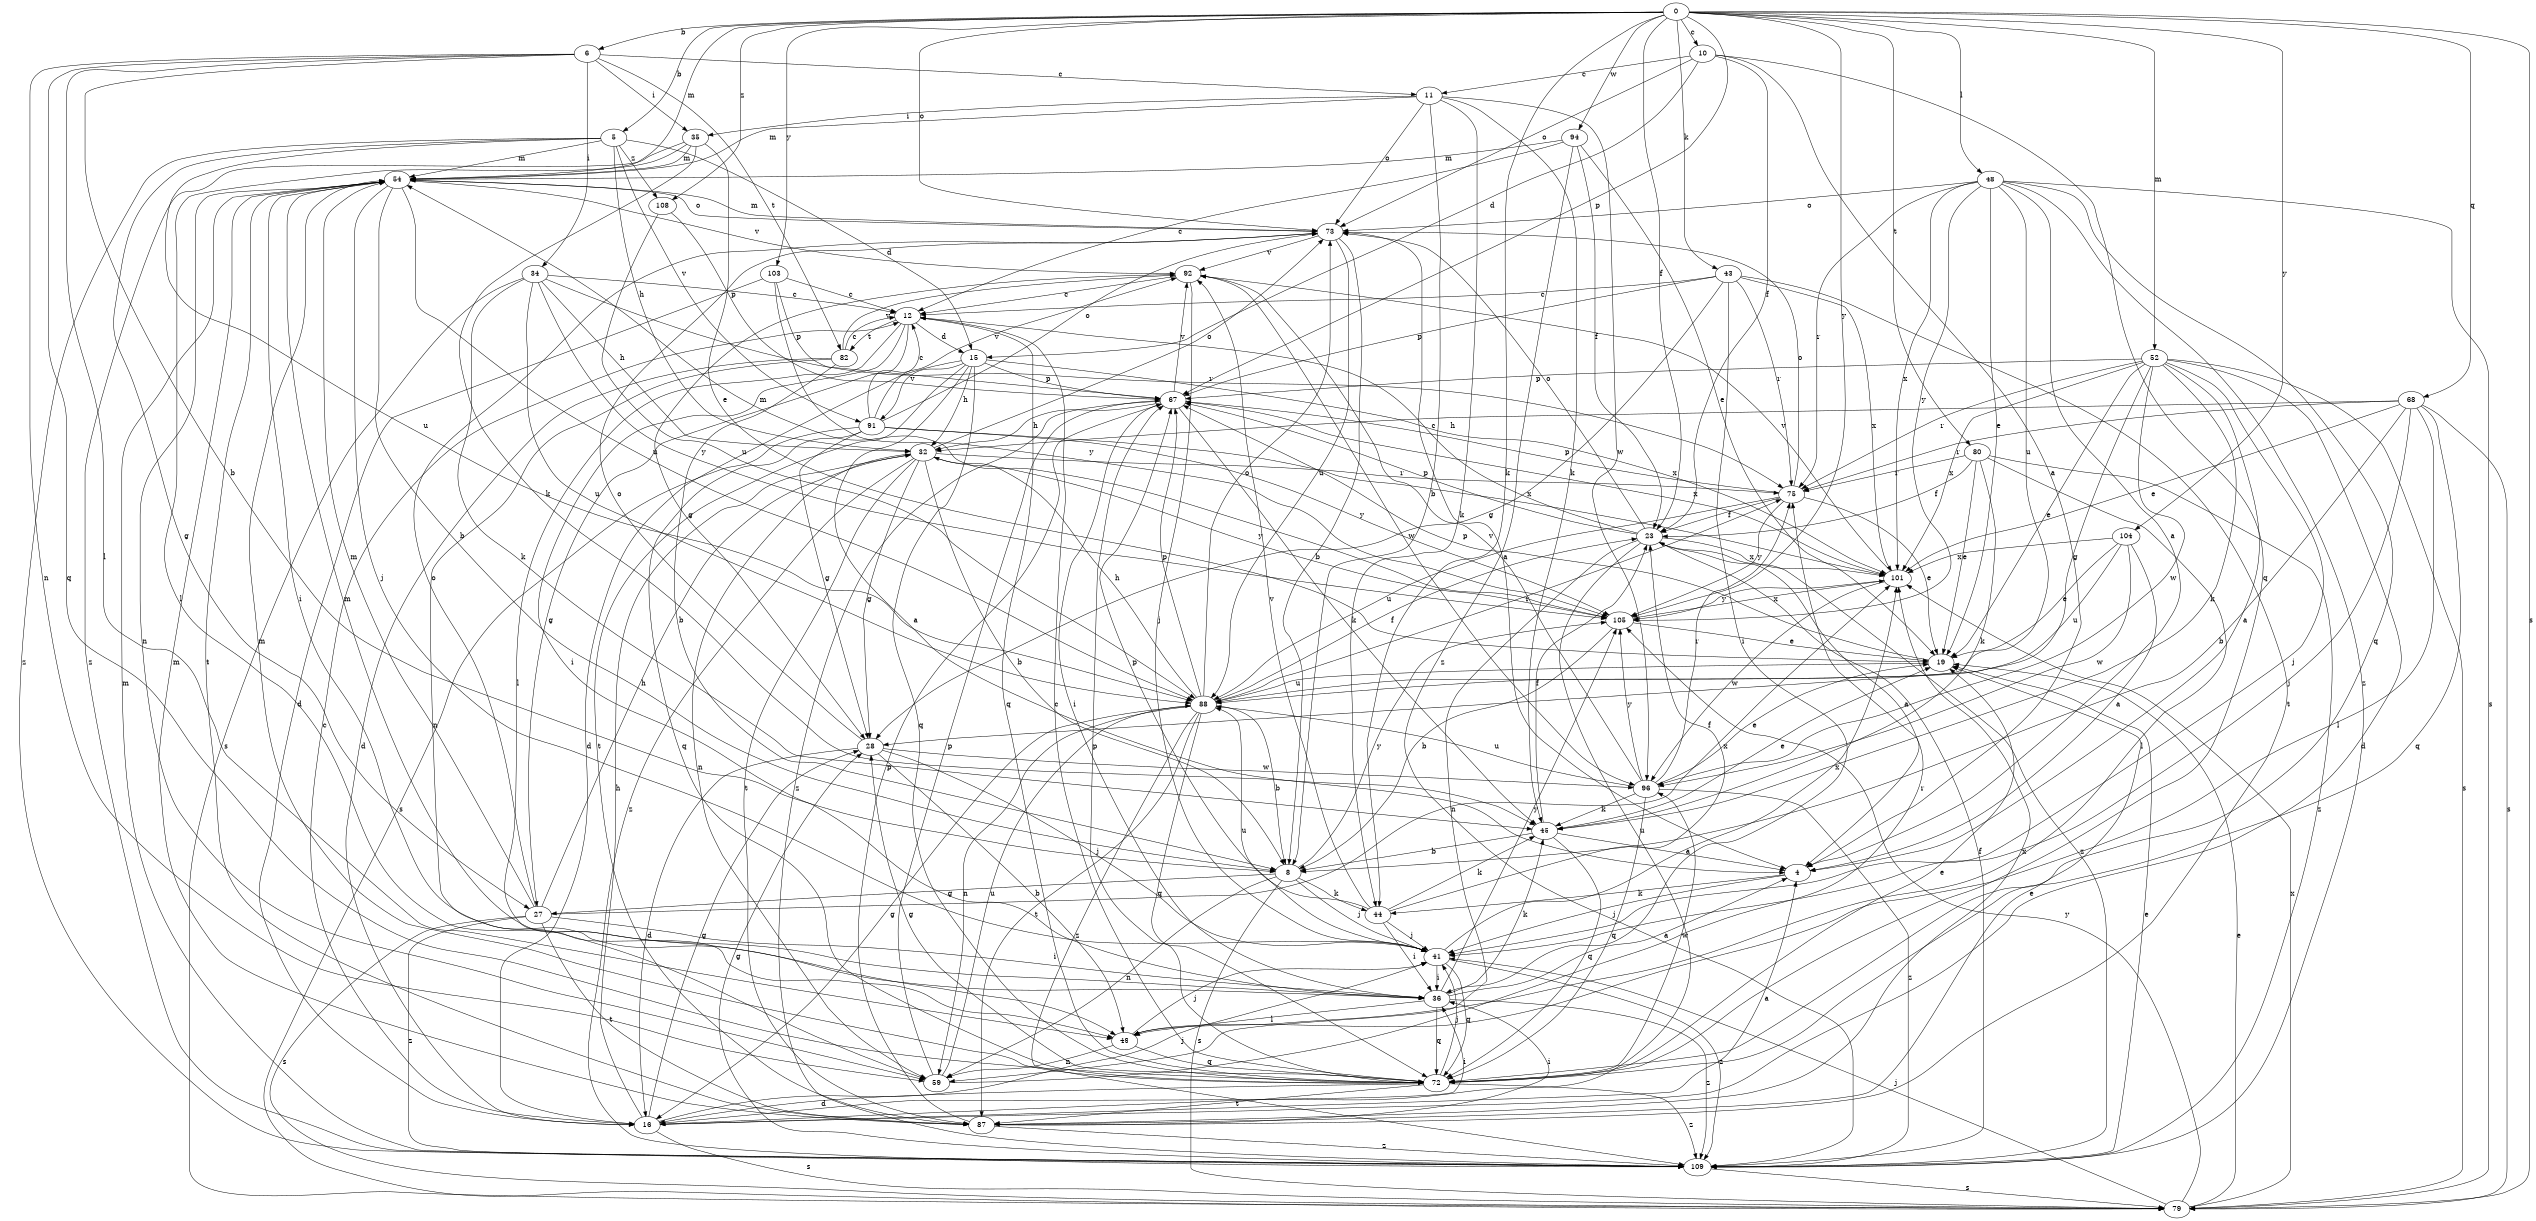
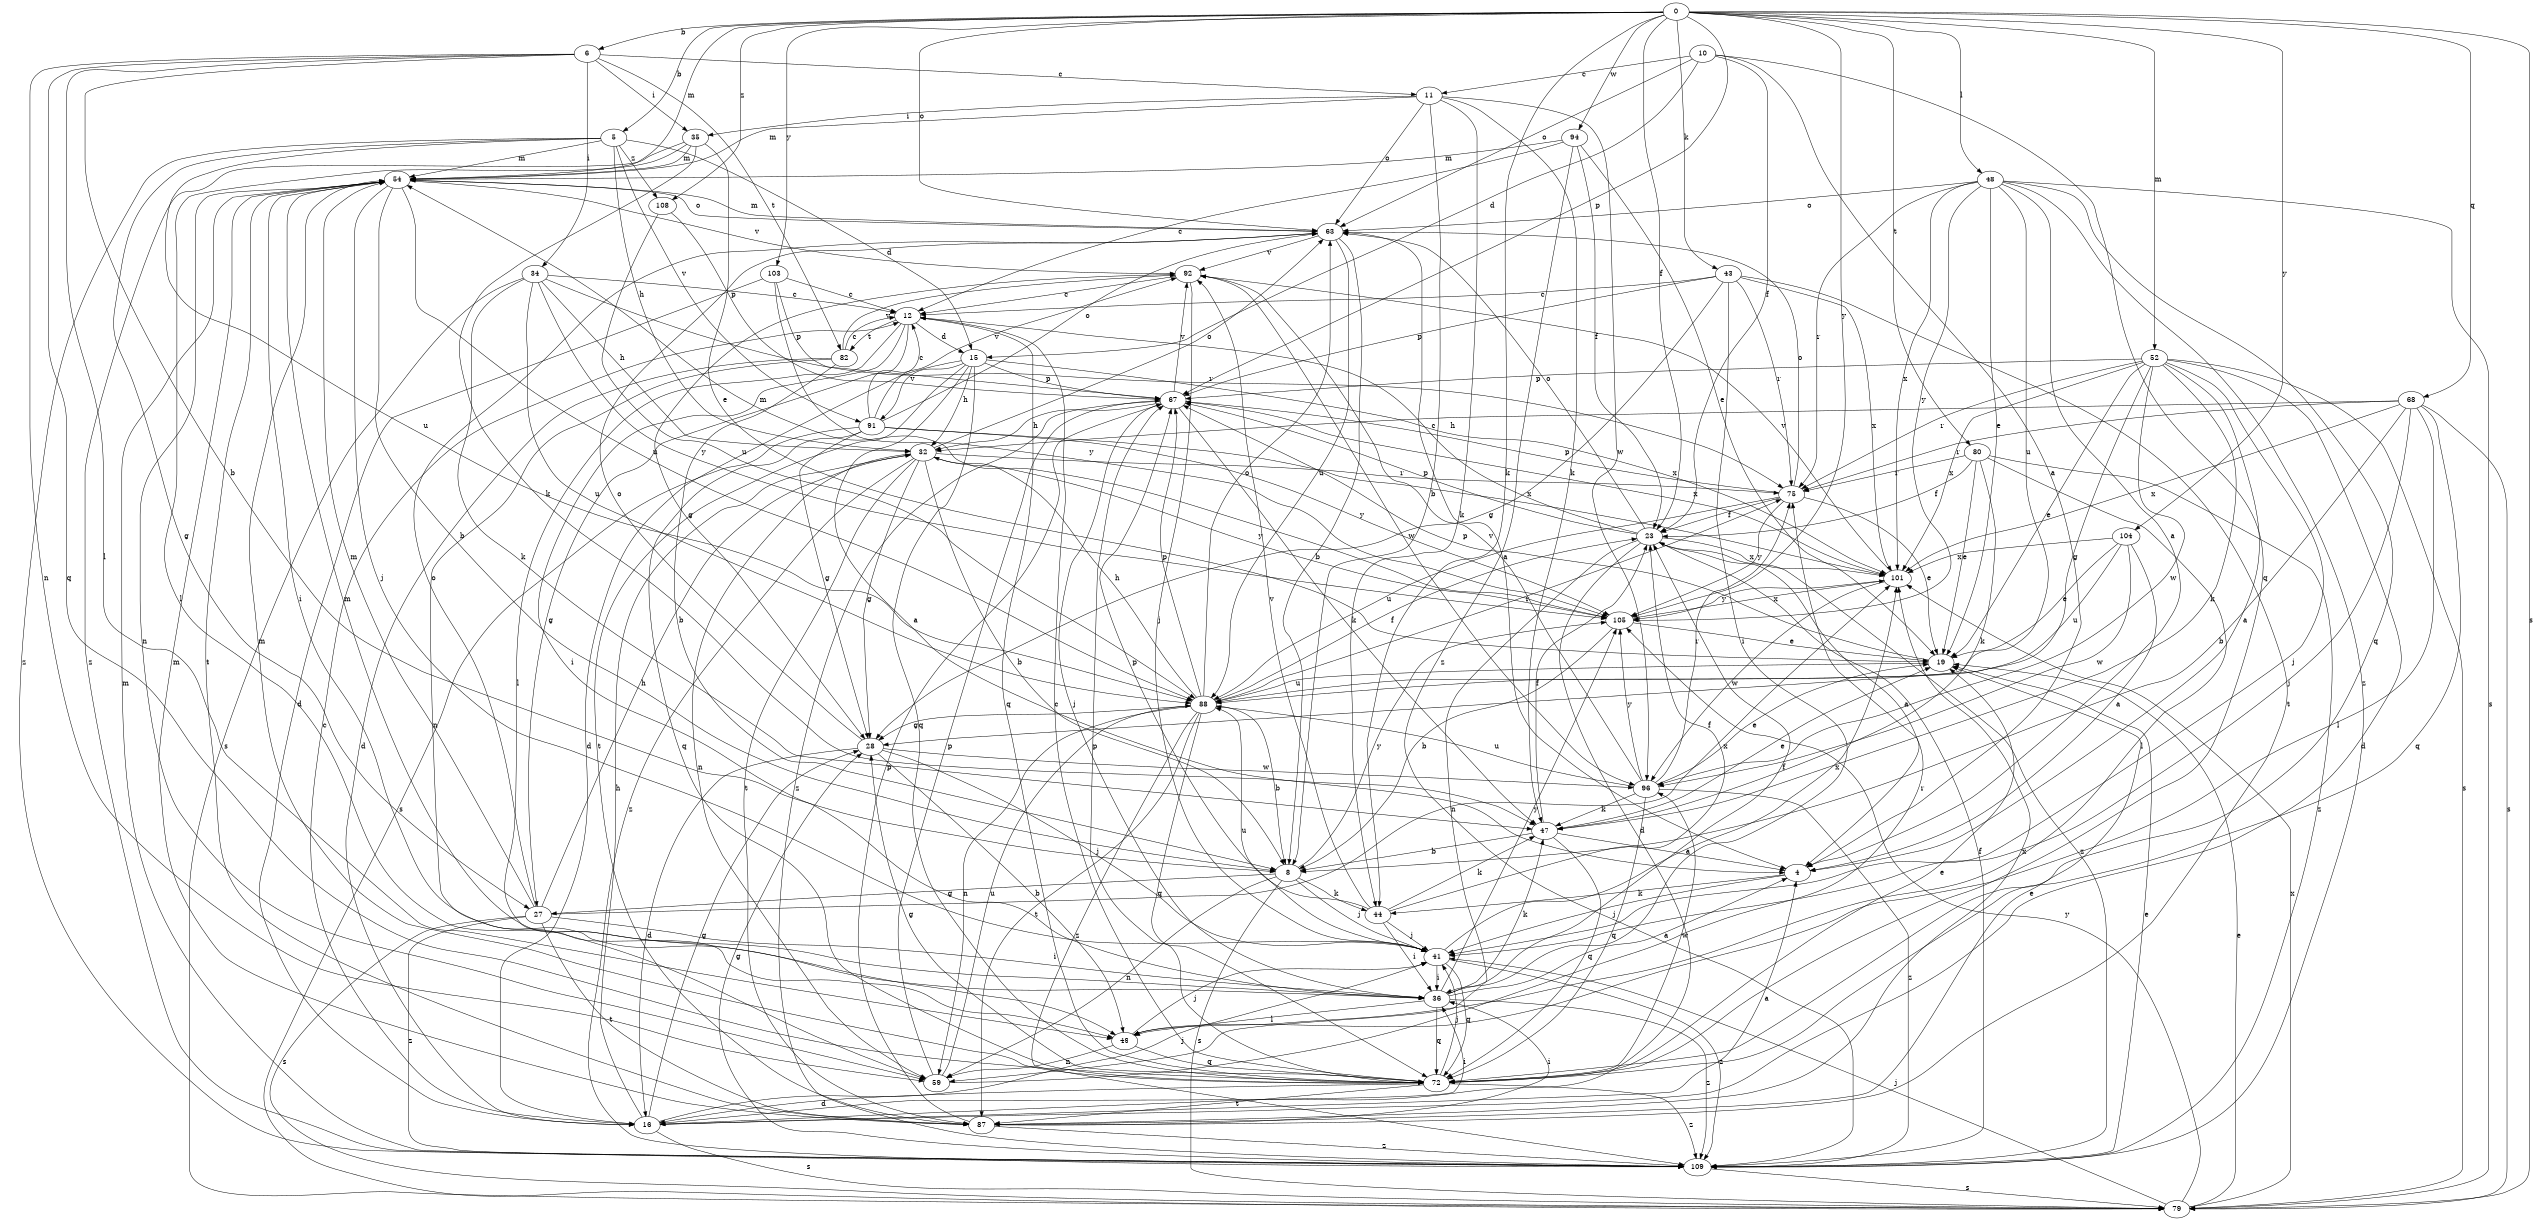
edge "0" -> "10": removed, label "c"
node "73": label "73" -> "63"
edge "68" -> "101": label "e" -> "x"
edge "67" -> "36": label "i" -> "j"
edge "36" -> "23": added, label "f"
node "45": label "45" -> "47"
edge "23" -> "16": label "u" -> "d"
edge "88" -> "16": now "88" -> "28"
